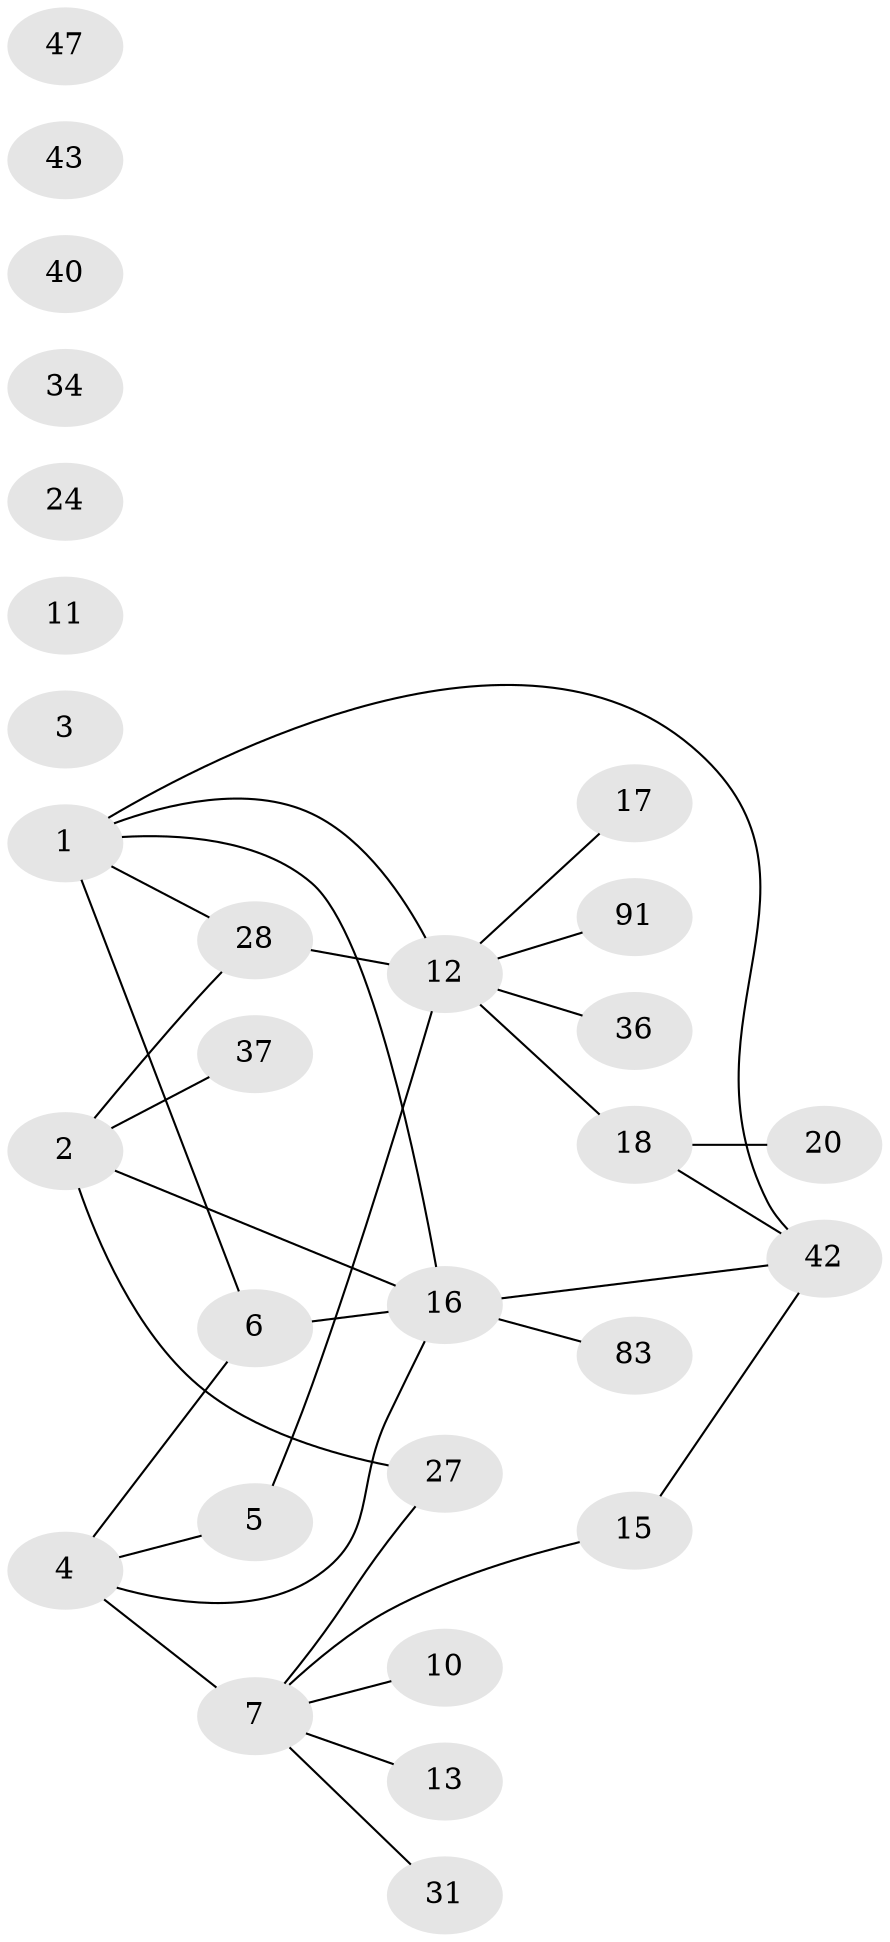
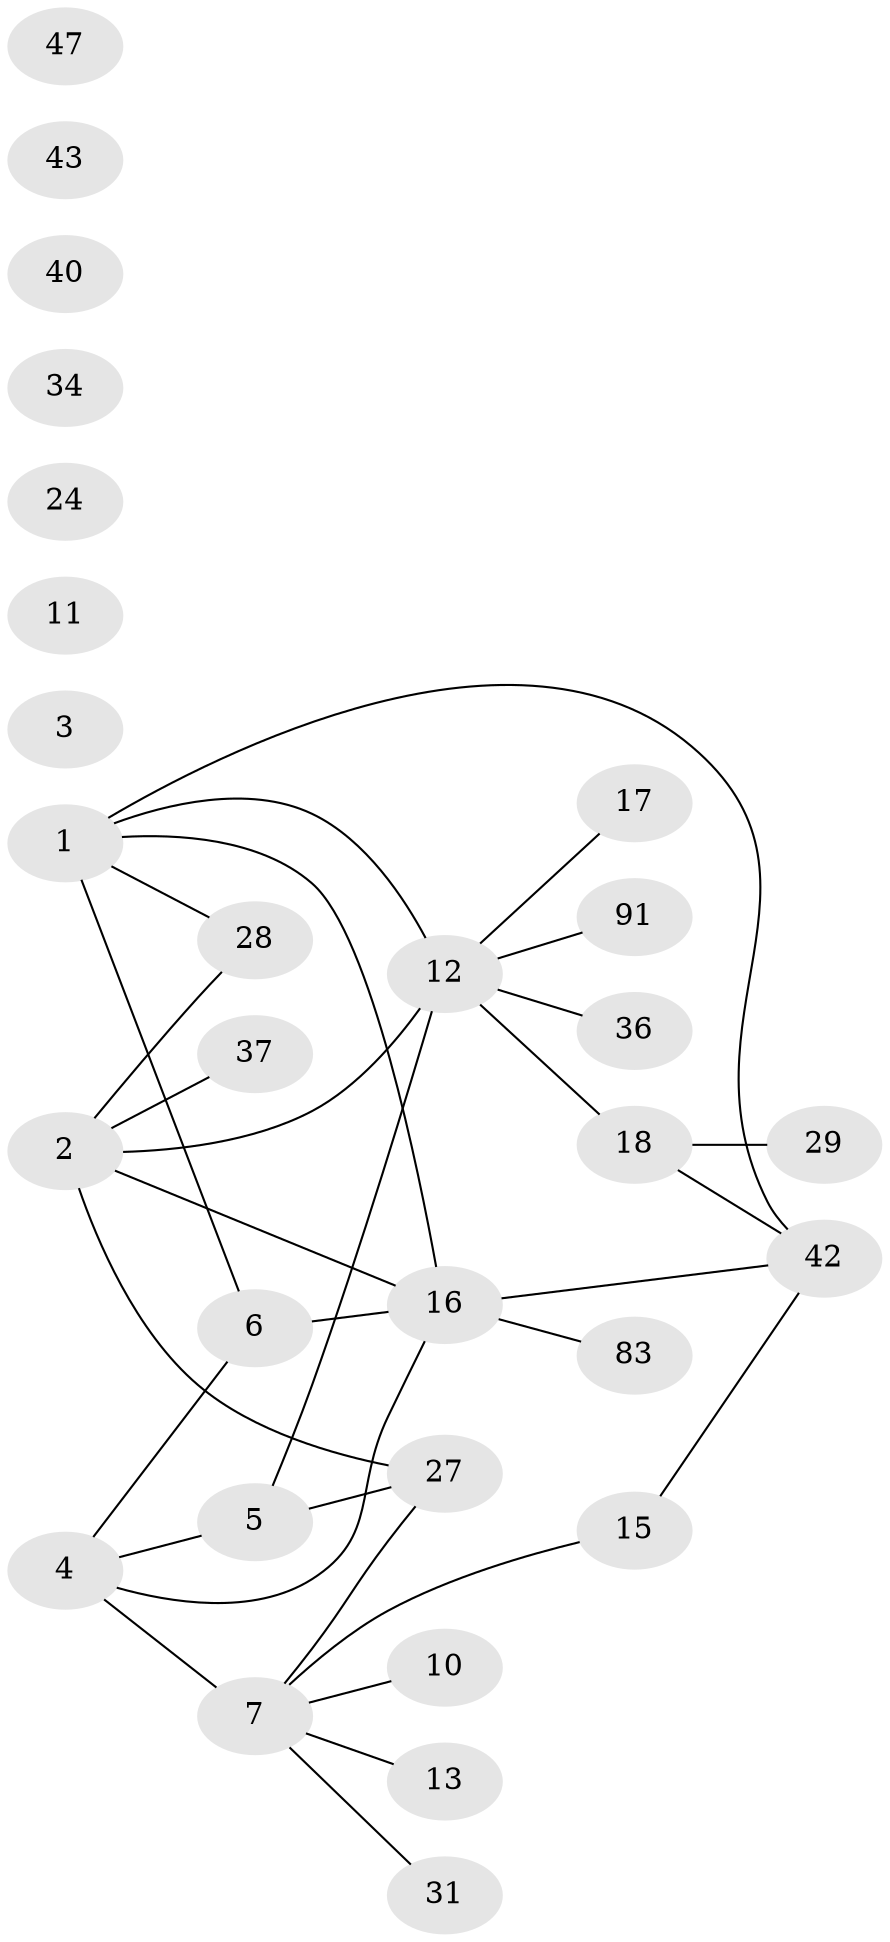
edge "28" -- "12": now "2" -- "12"
node "20": label "20" -> "29"
edge "27" -- "5": added
